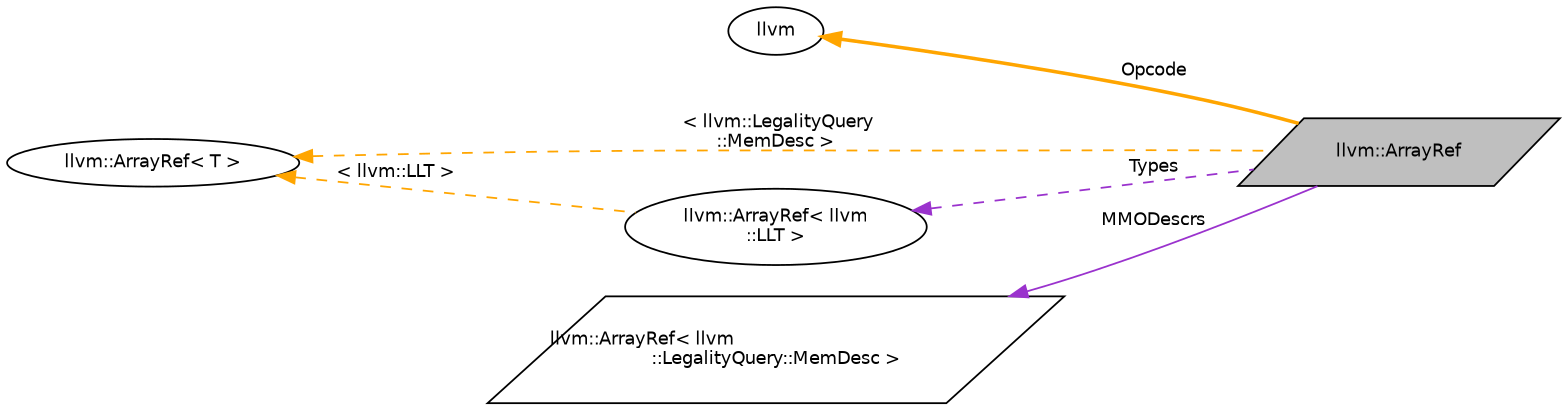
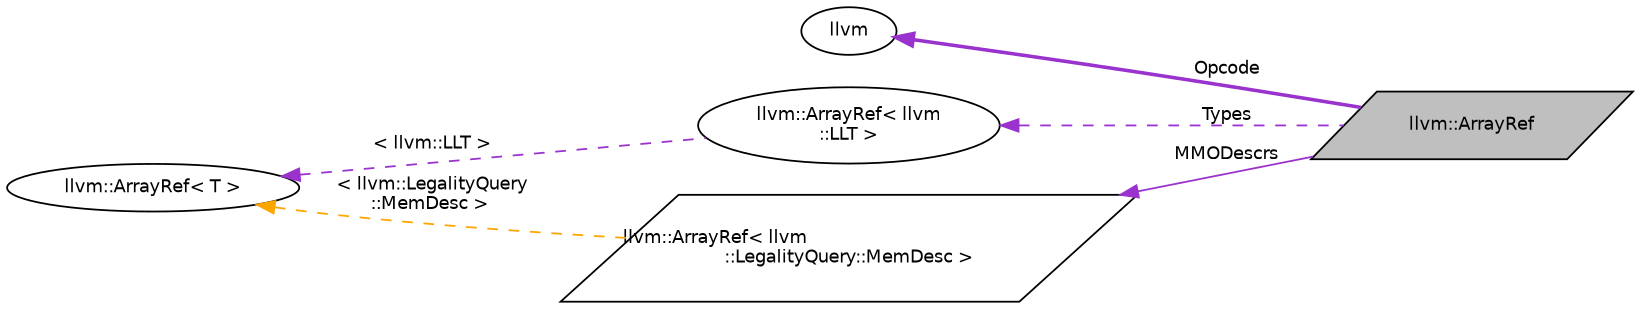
edge "llvm::ArrayRef" -> "llvm": color orange -> darkorchid3
edge "llvm::ArrayRef" -> "llvm::ArrayRef< T >": now "llvm::ArrayRef< llvm ::LegalityQuery::MemDesc >" -> "llvm::ArrayRef< T >"
edge "llvm::ArrayRef< llvm ::LLT >" -> "llvm::ArrayRef< T >": color orange -> darkorchid3
